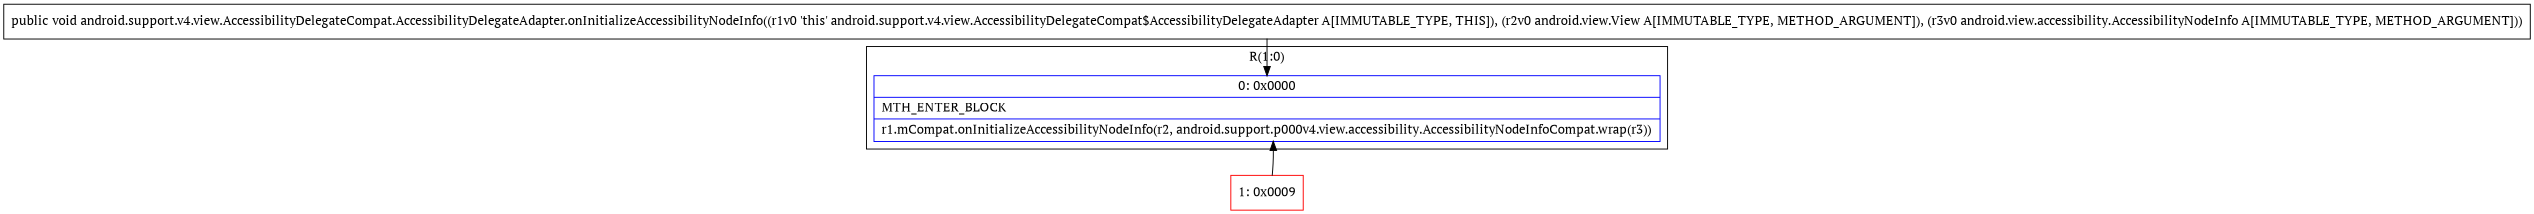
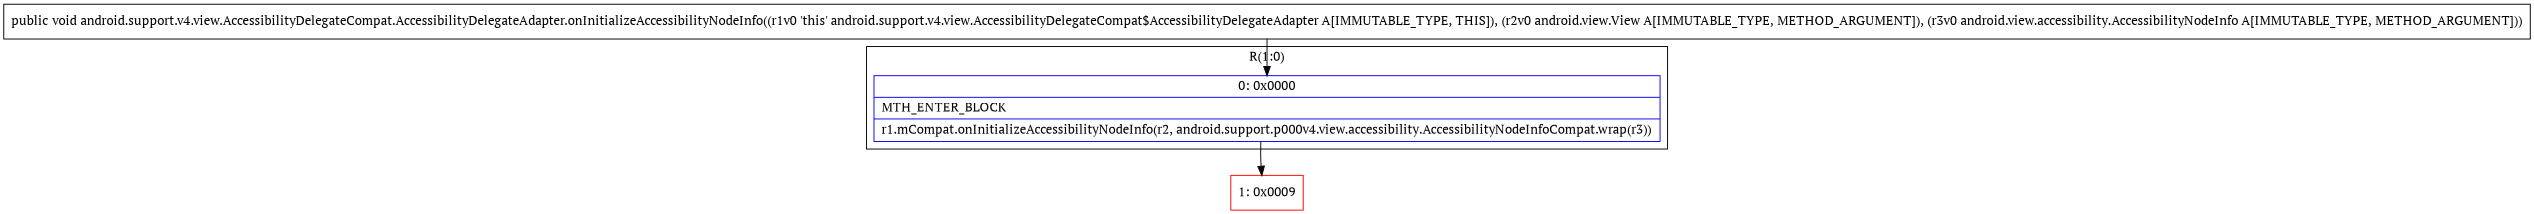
edge "1: 0x0009" -> "0: 0x0000": reversed
